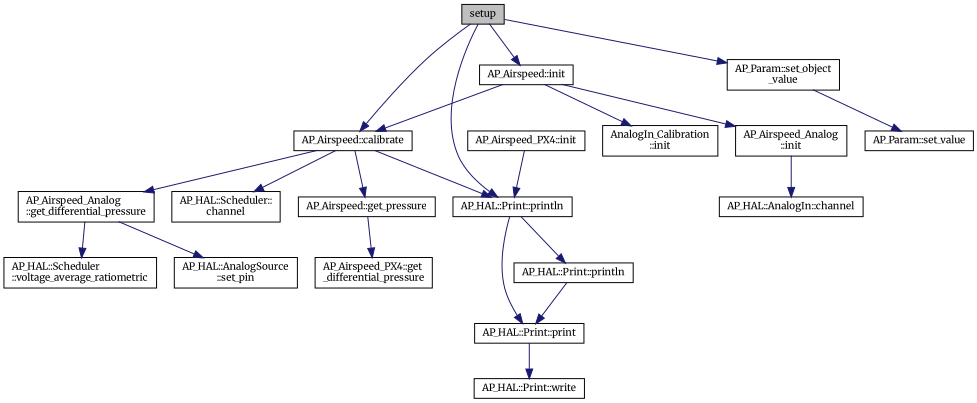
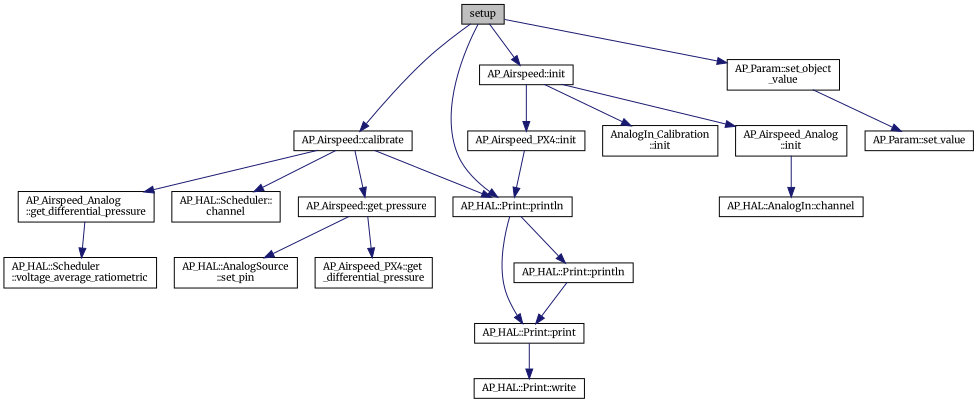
edge "AP_Airspeed::init" -> "AP_Airspeed::calibrate": now "AP_Airspeed::init" -> "AP_Airspeed_PX4::init"
edge "AP_Airspeed_Analog ::get_differential_pressure" -> "AP_HAL::AnalogSource ::set_pin": now "AP_Airspeed::get_pressure" -> "AP_HAL::AnalogSource ::set_pin"
